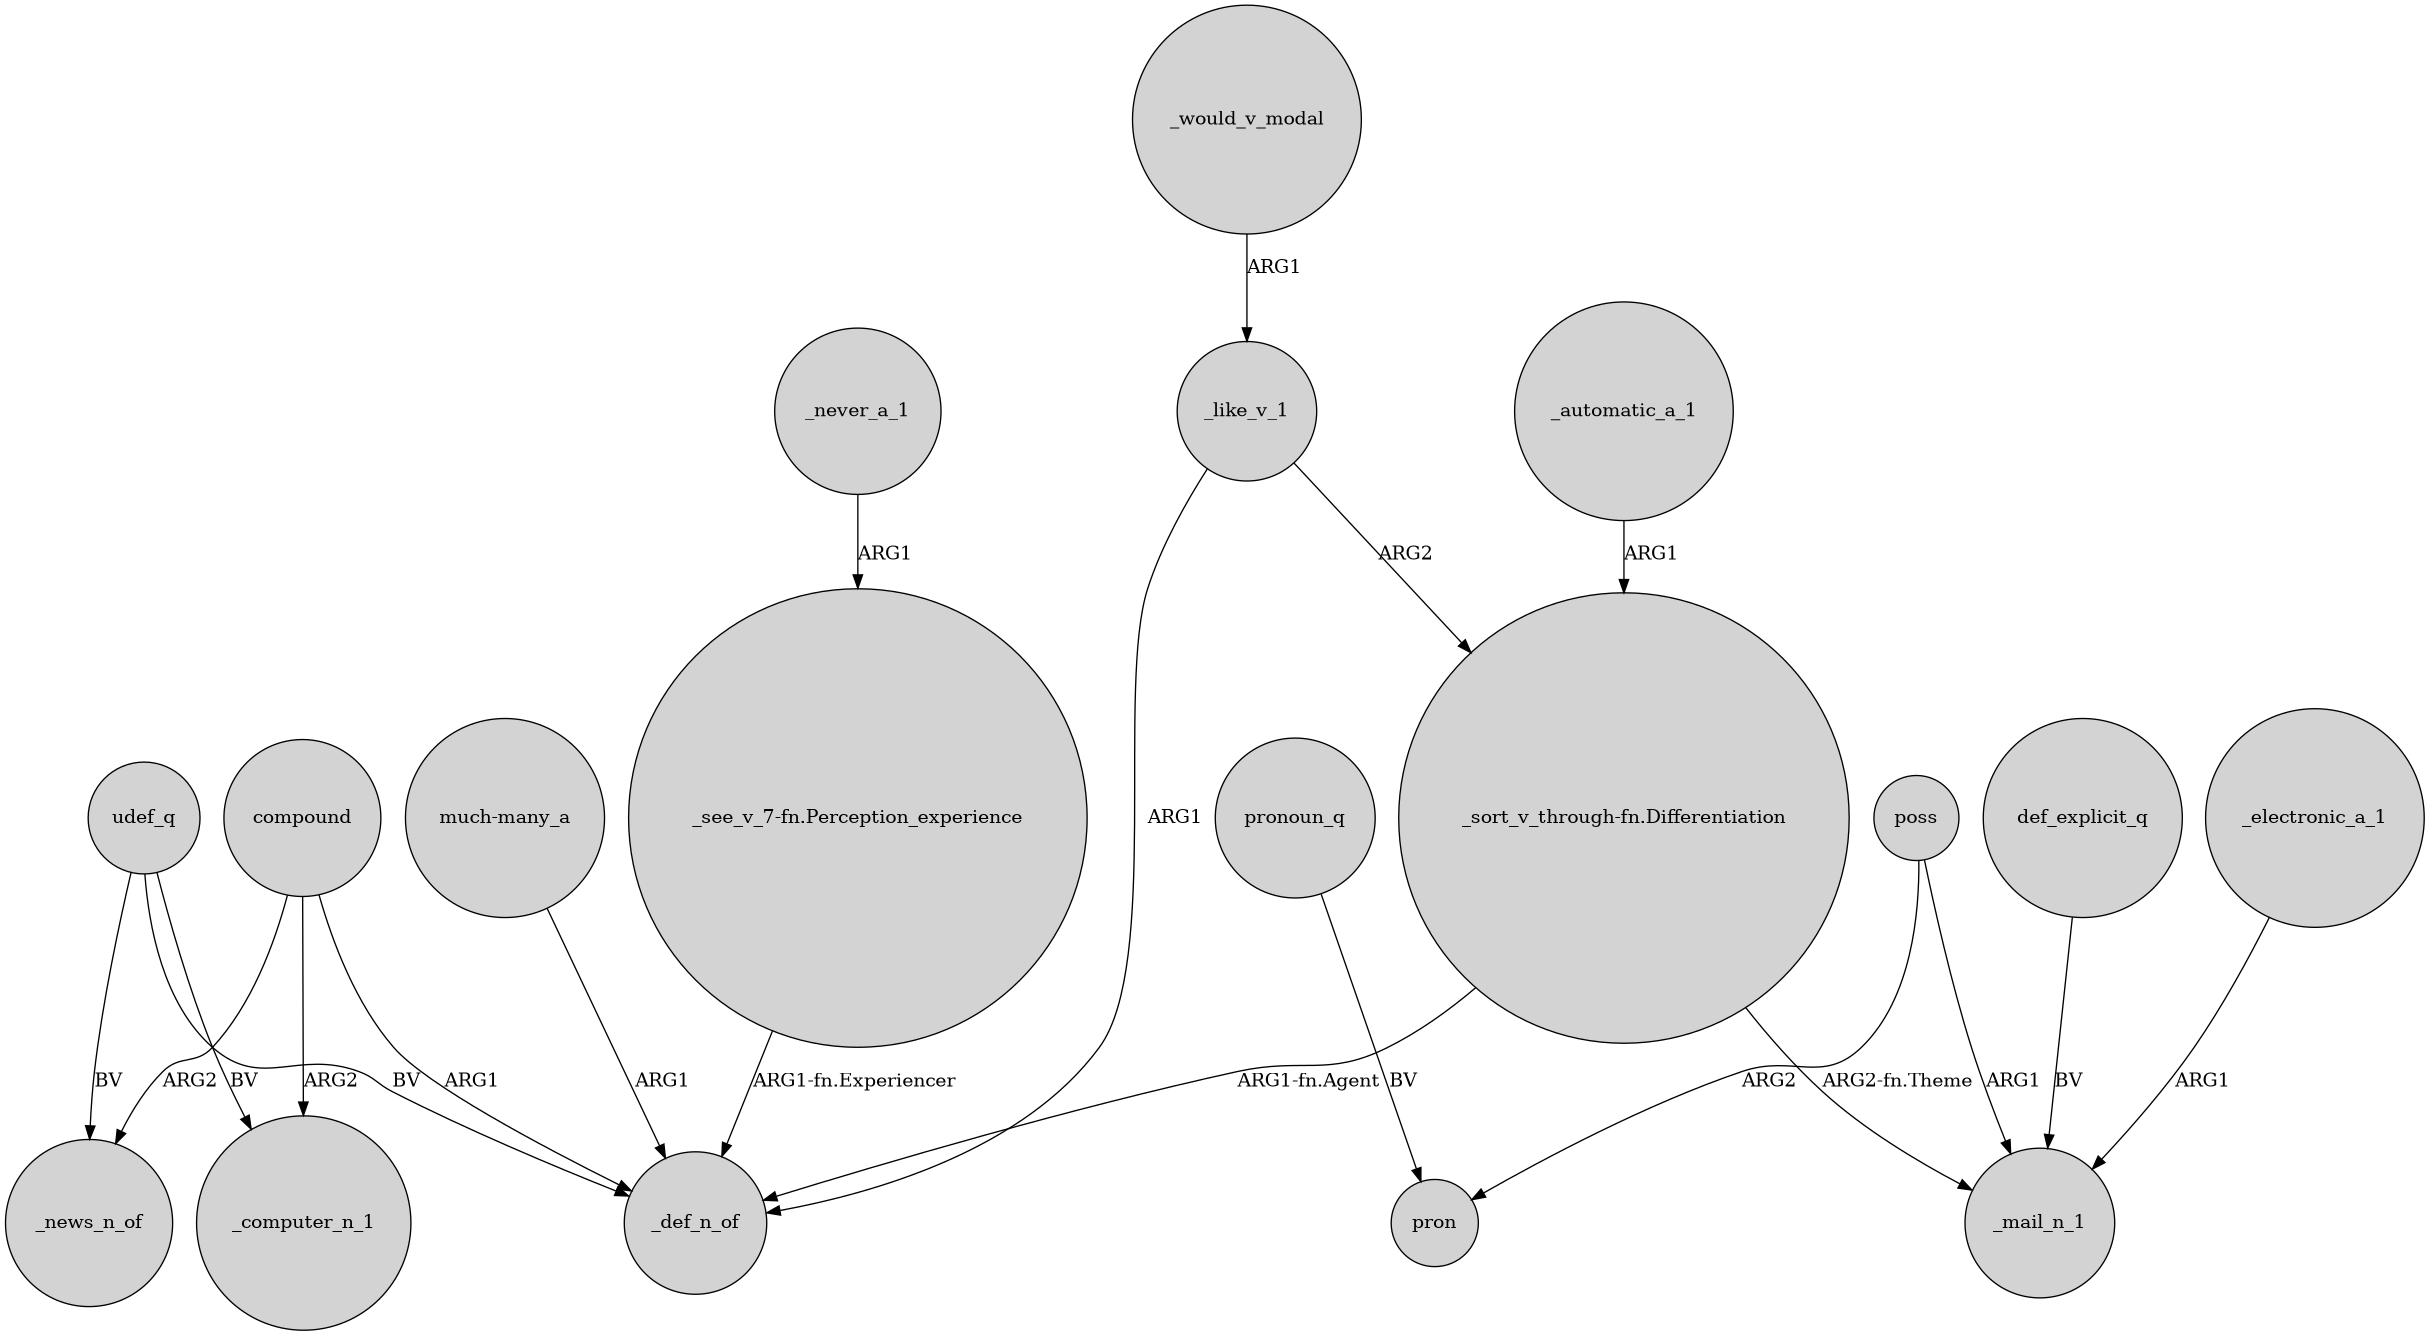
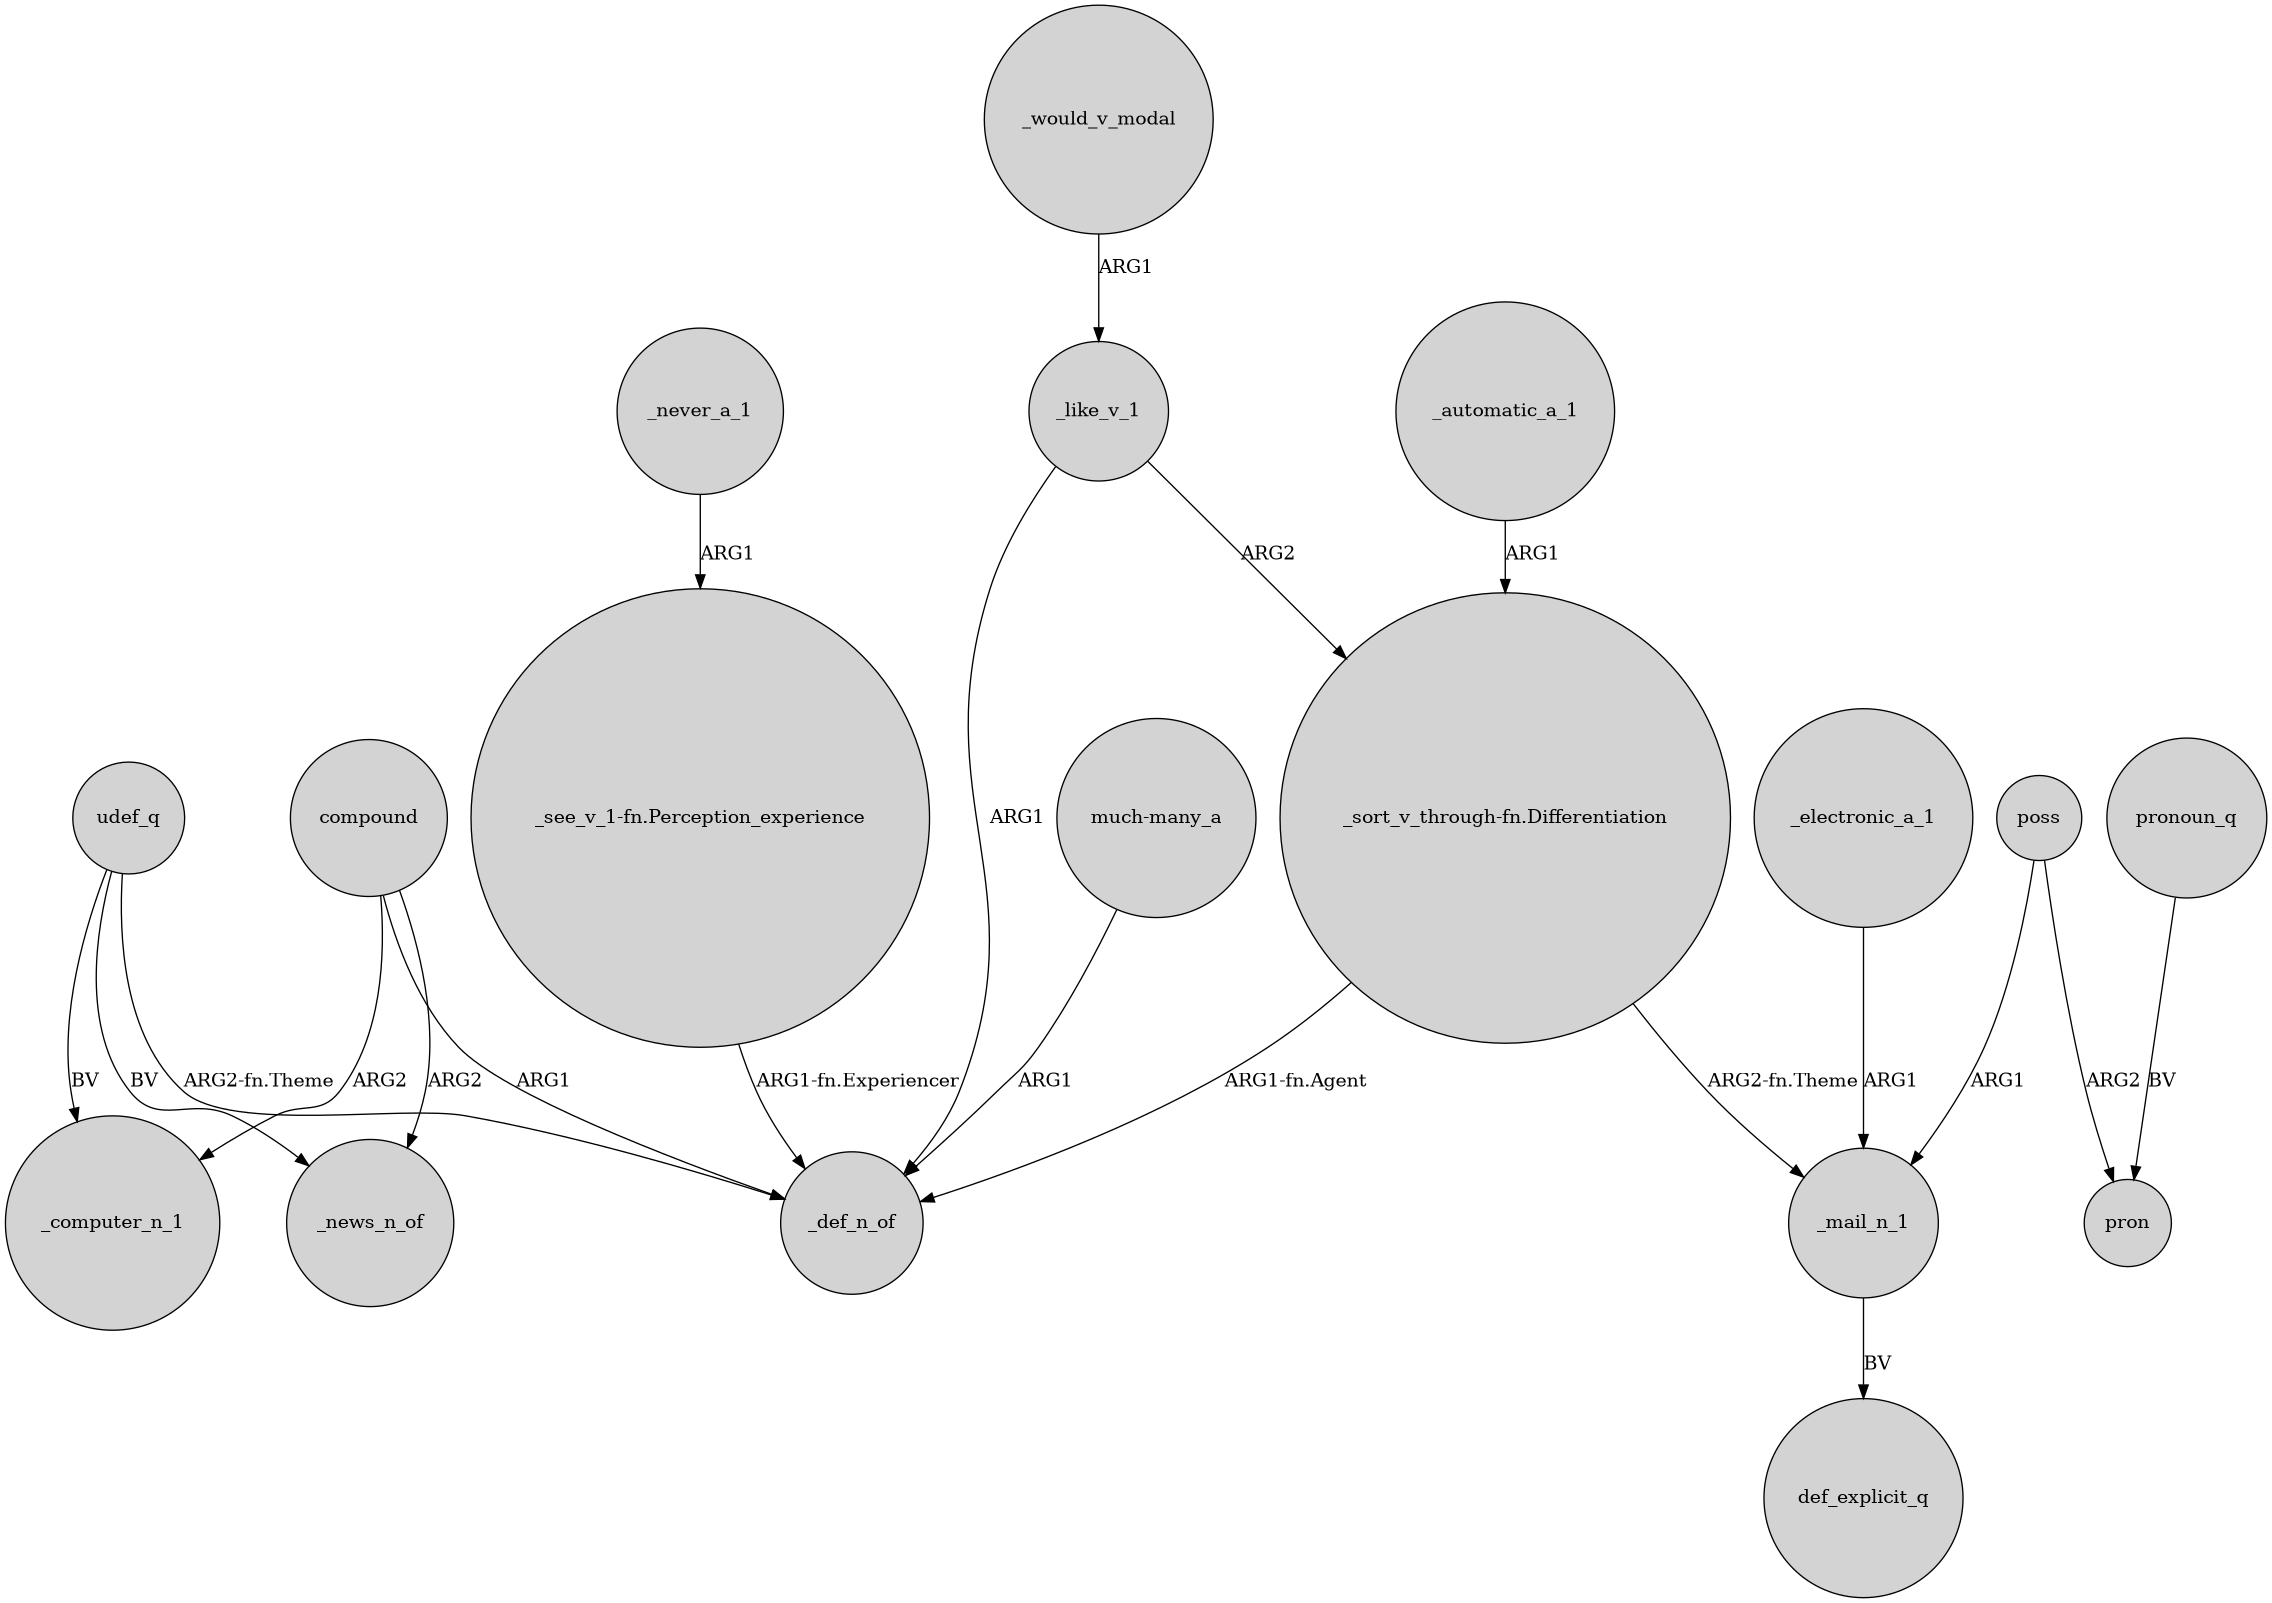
node "_see_v_7-fn.Perception_experience": label "_see_v_7-fn.Perception_experience" -> "_see_v_1-fn.Perception_experience"
edge "def_explicit_q" -> "_mail_n_1": reversed
edge "udef_q" -> "_def_n_of": label "BV" -> "ARG2-fn.Theme"
